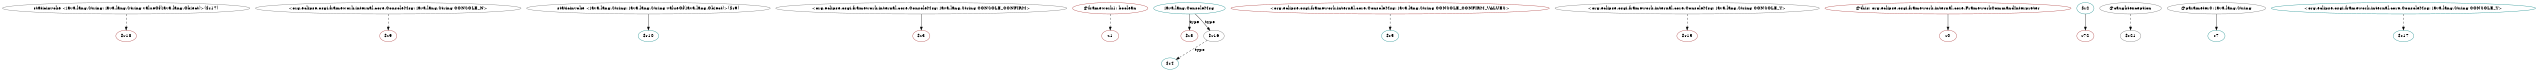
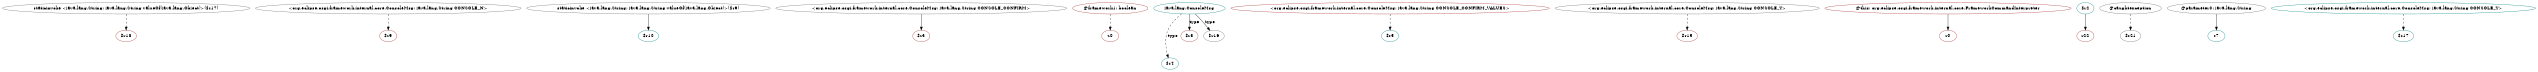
node "z1": label "z1" -> "z0"
node "r72": label "r72" -> "r22"
edge "$r16" -> "$r4": now "java.lang.ConsoleMsg" -> "$r4"
